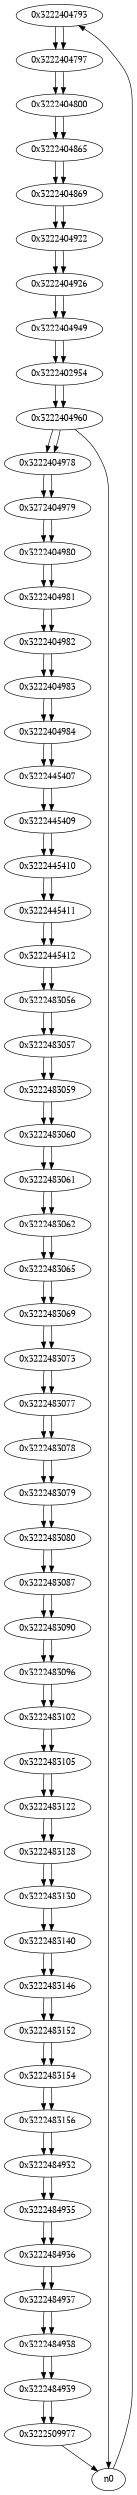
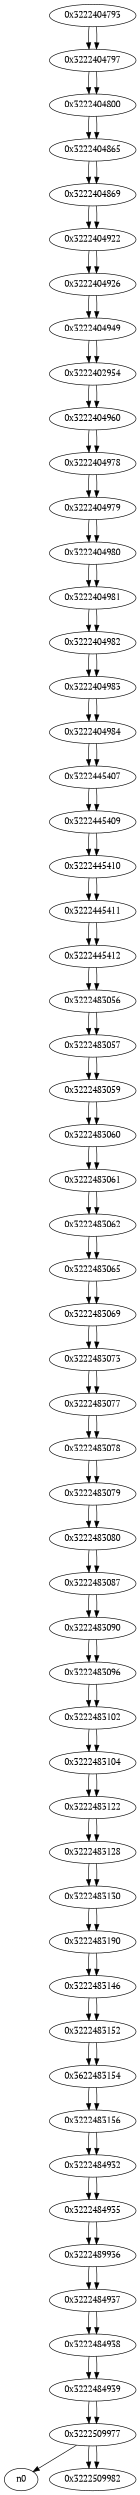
node "0x3272404979": label "0x3272404979" -> "0x3222404979"
edge "n0" -> "0x3222404793": removed
edge "0x3222404960" -> "n0": removed
node "0x3222483105": label "0x3222483105" -> "0x3222483104"
node "0x3222483140": label "0x3222483140" -> "0x3222483190"
node "0x3222483154": label "0x3222483154" -> "0x3622483154"
node "0x3222484936": label "0x3222484936" -> "0x3222489936"
node "0x3222509982": added
